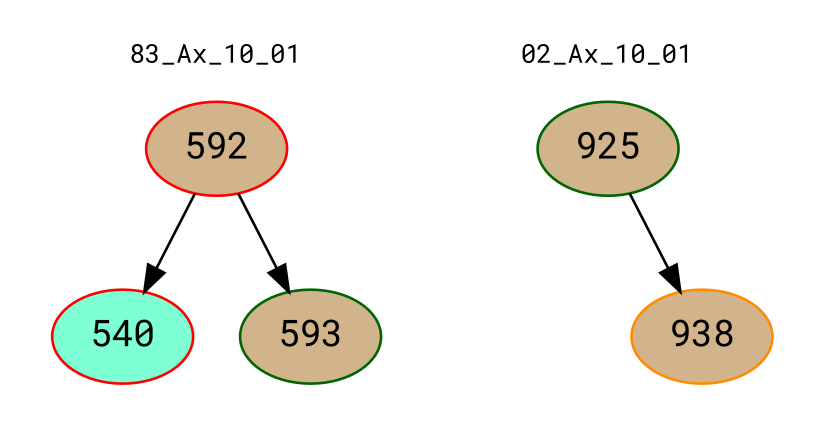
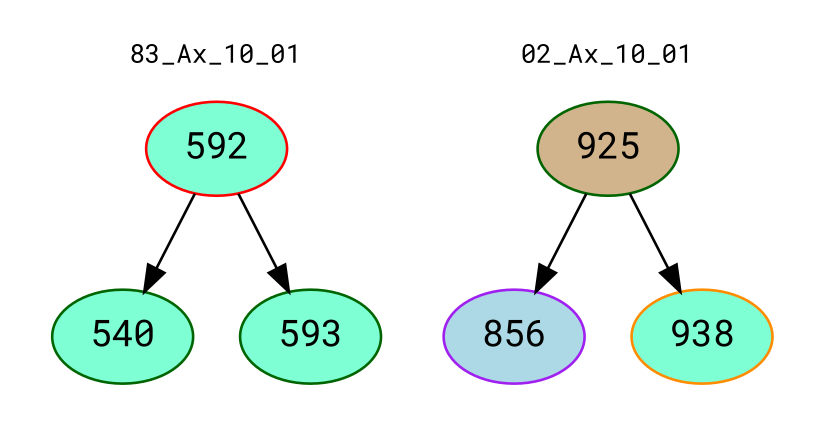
node "592": fillcolor tan -> aquamarine
node "540": color red -> darkgreen
node "593": fillcolor tan -> aquamarine
node "856": added
node "938": fillcolor tan -> aquamarine
